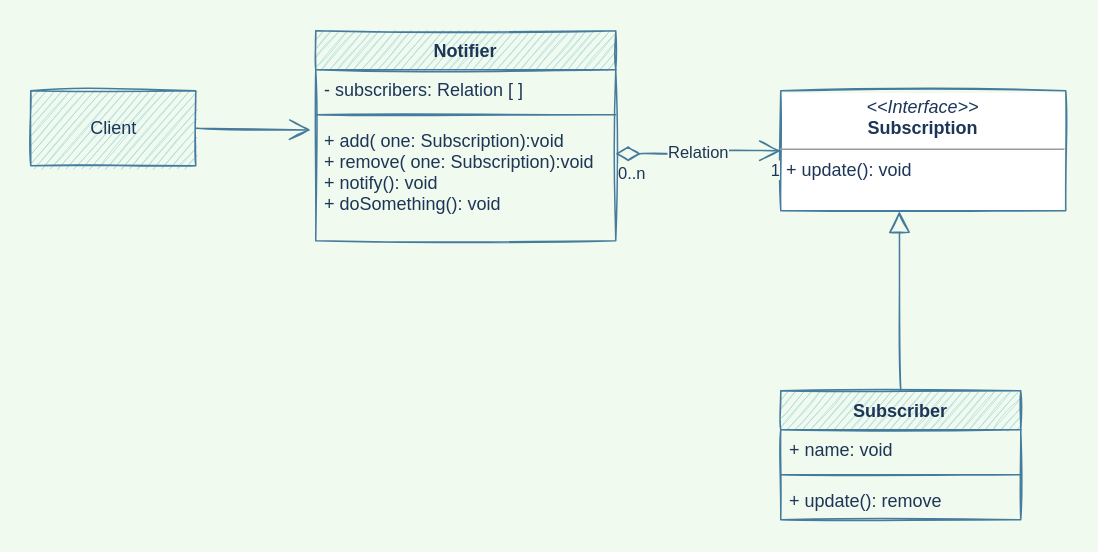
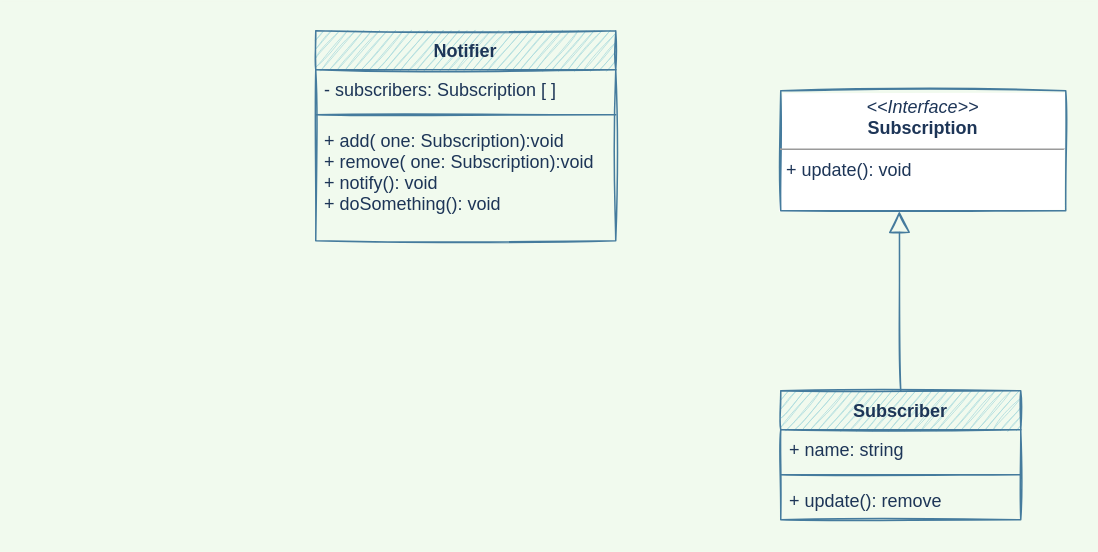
node "- subscribers: Relation [ ]": label "- subscribers: Relation [ ]" -> "- subscribers: Subscription [ ]"
node "Client": removed
edge "Client" -> "+ add( one: Subscription):void + remove( one: Subscription):void + notify(): void + doSomething(): void": removed
edge "<<Interface>> Subscription + update(): void" -- "+ add( one: Subscription):void + remove( one: Subscription):void + notify(): void + doSomething(): void": removed, labels "1", "Relation", "0..n"
node "+ name: void": label "+ name: void" -> "+ name: string"
